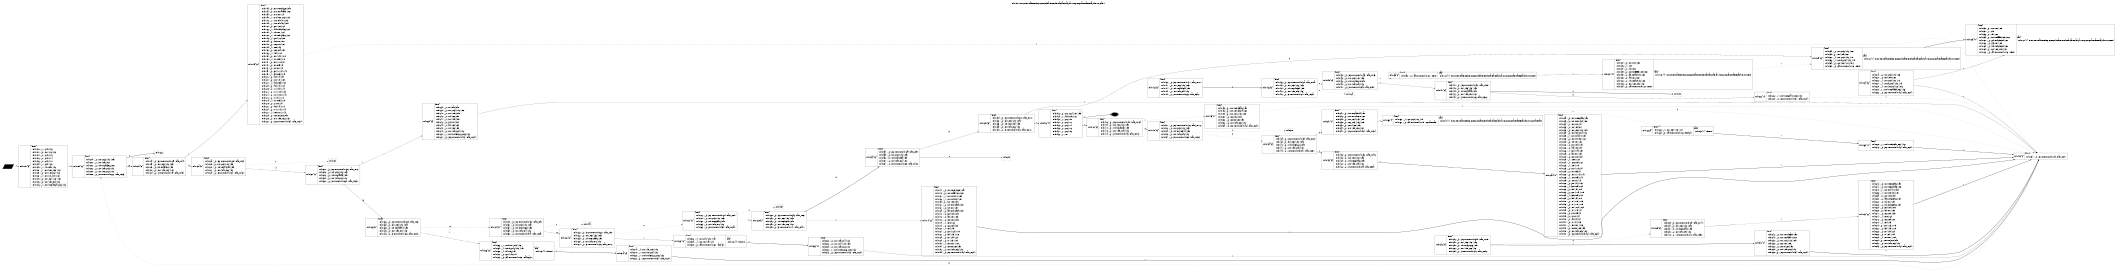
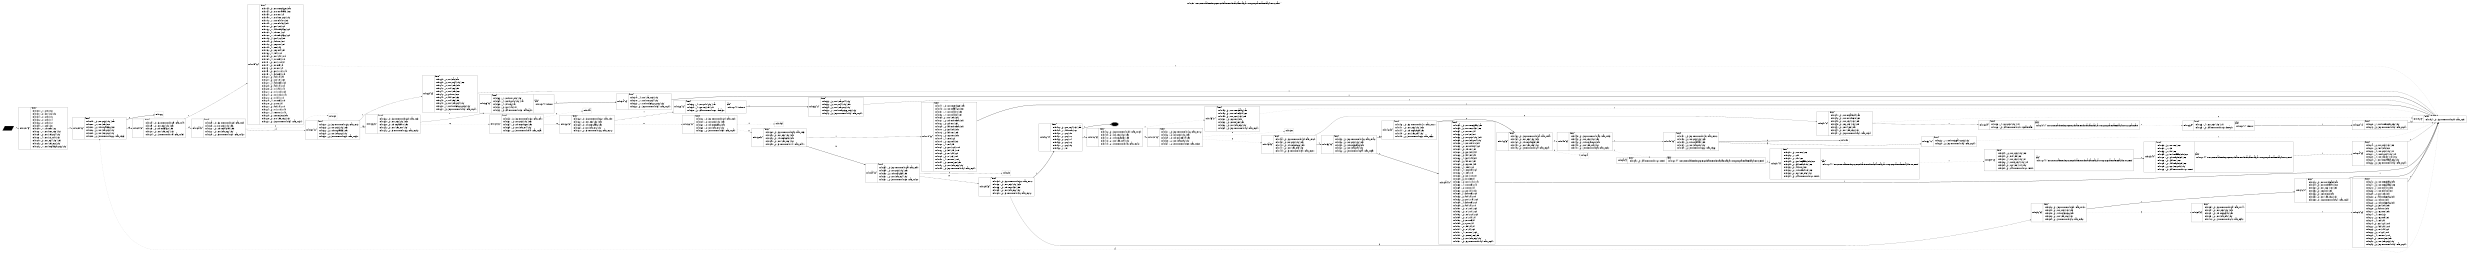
edge "0x4013bd [25]" -> "0x4015d9 [25]": now "0x4013bd [25]" -> "0x4013d6 [25]"
edge "0x40161a [33]" -> "0x4015f2 [40]": reversed
edge "0x401453 [25]" -> "0x40146c [25]": added, label "3"
